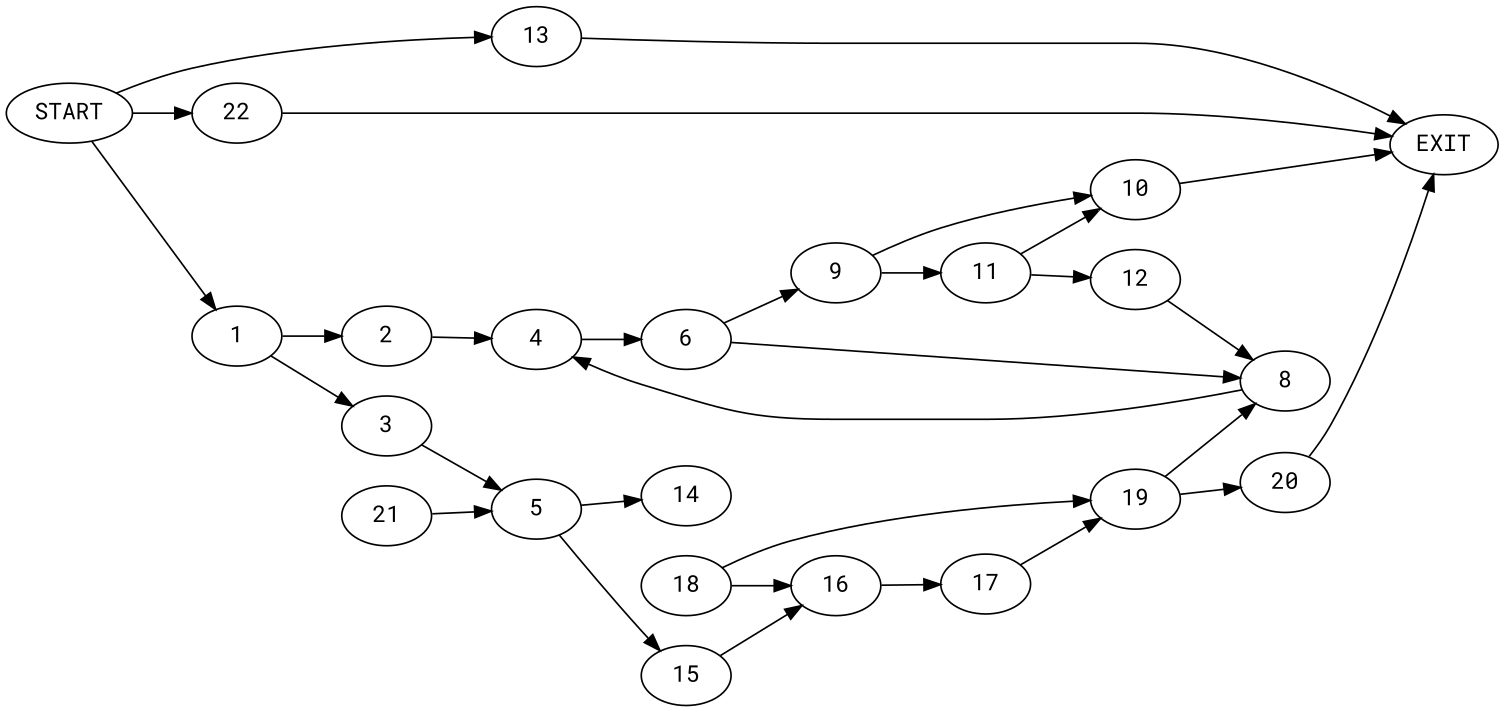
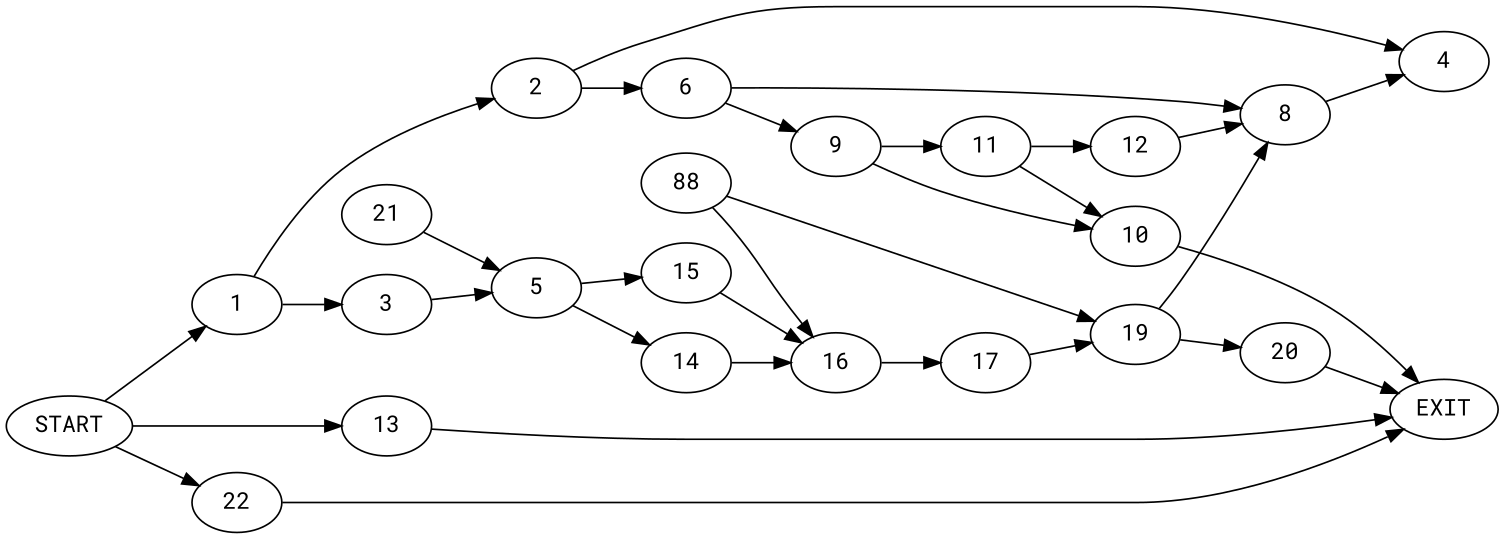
edge "4" -> "6": now "2" -> "6"
edge "14" -> "16": added
node "18": label "18" -> "88"
